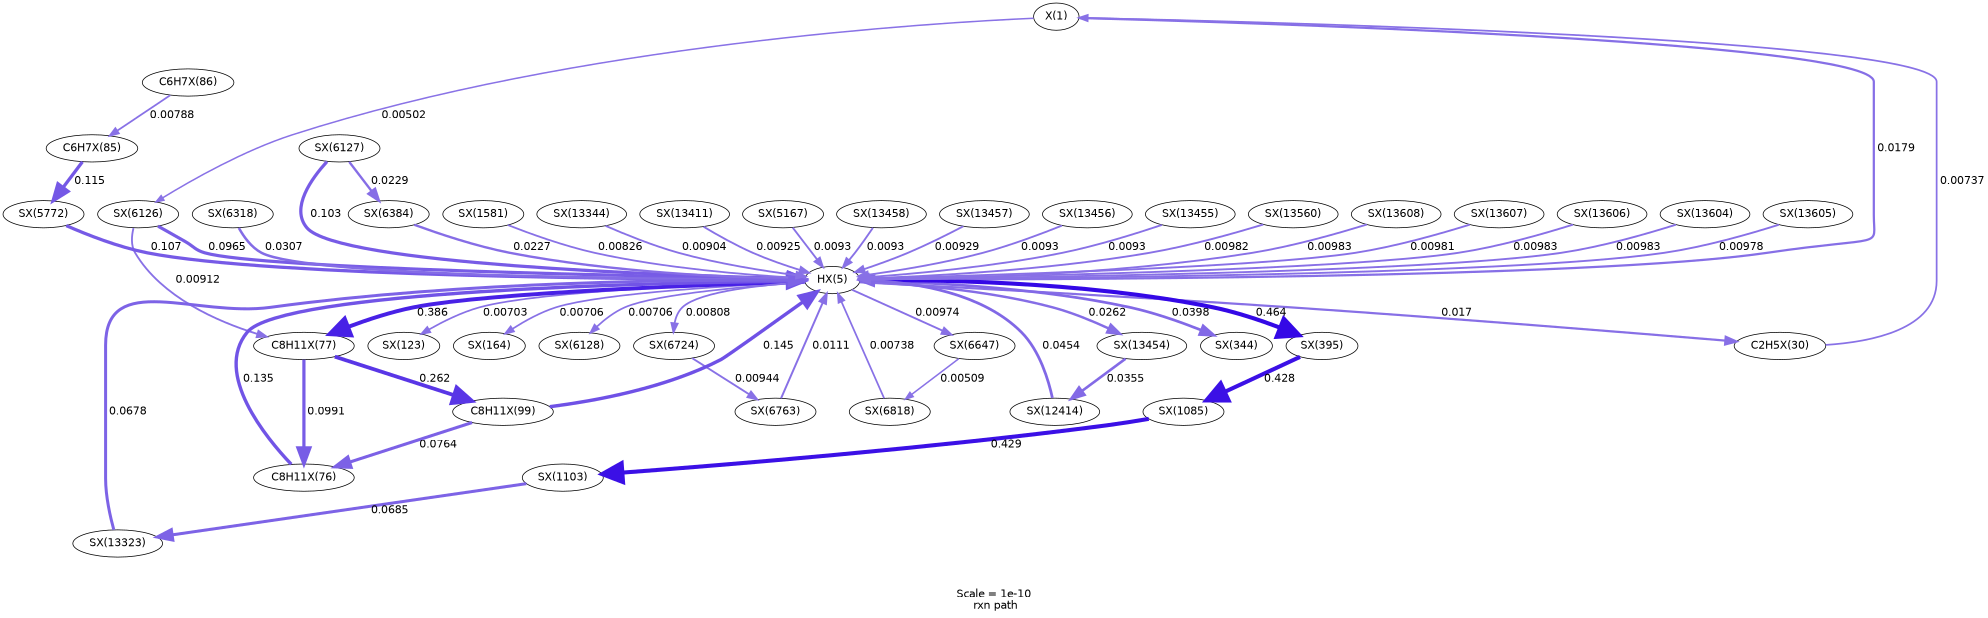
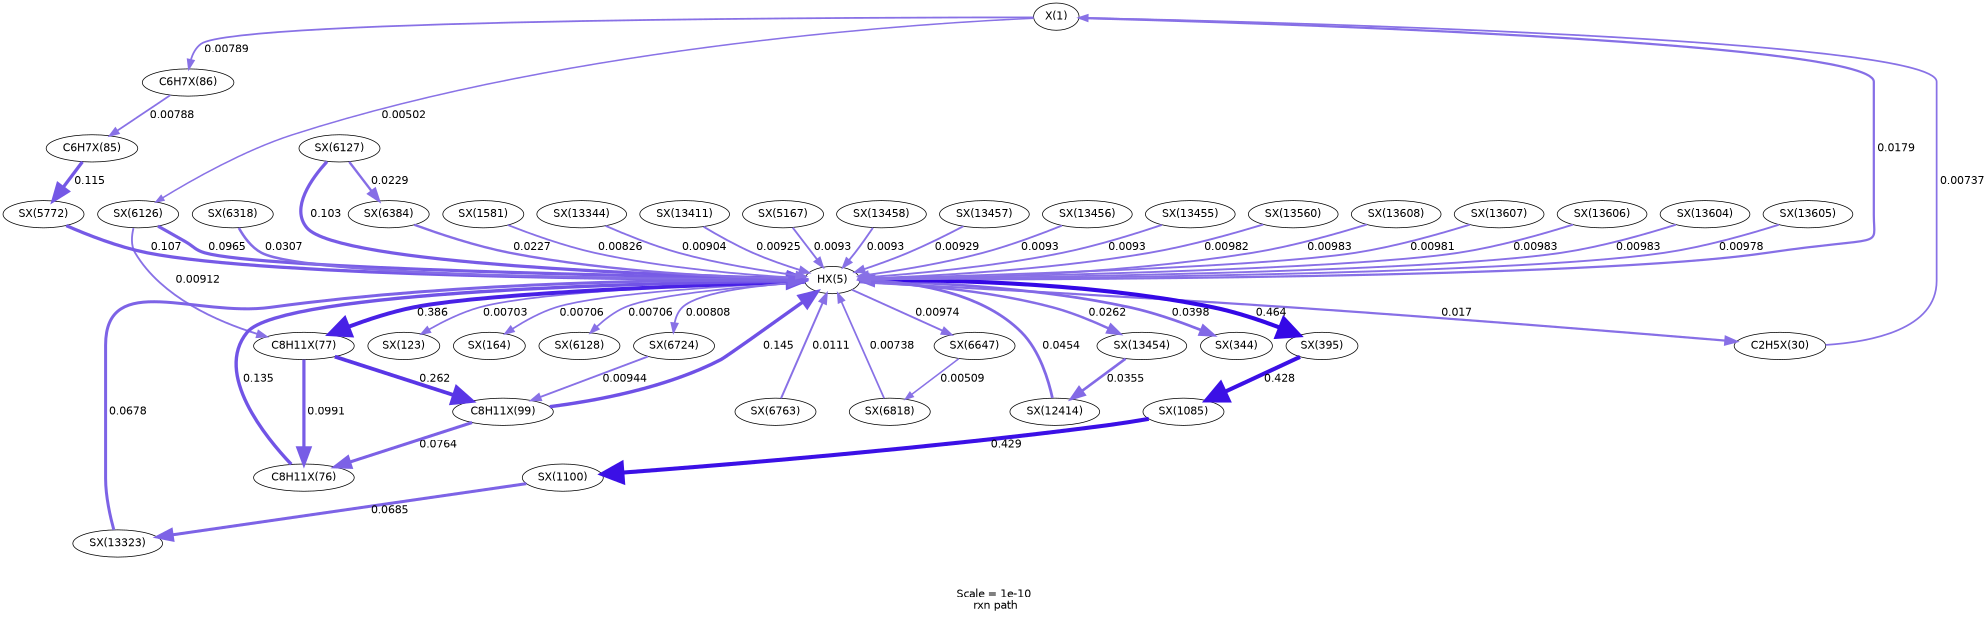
edge "X(1)" -> "C6H7X(86)": added, label "0.00789"
edge "SX(6724)" -> "SX(6763)": now "SX(6724)" -> "C8H11X(99)"
node "SX(1103)": label "SX(1103)" -> "SX(1100)"
